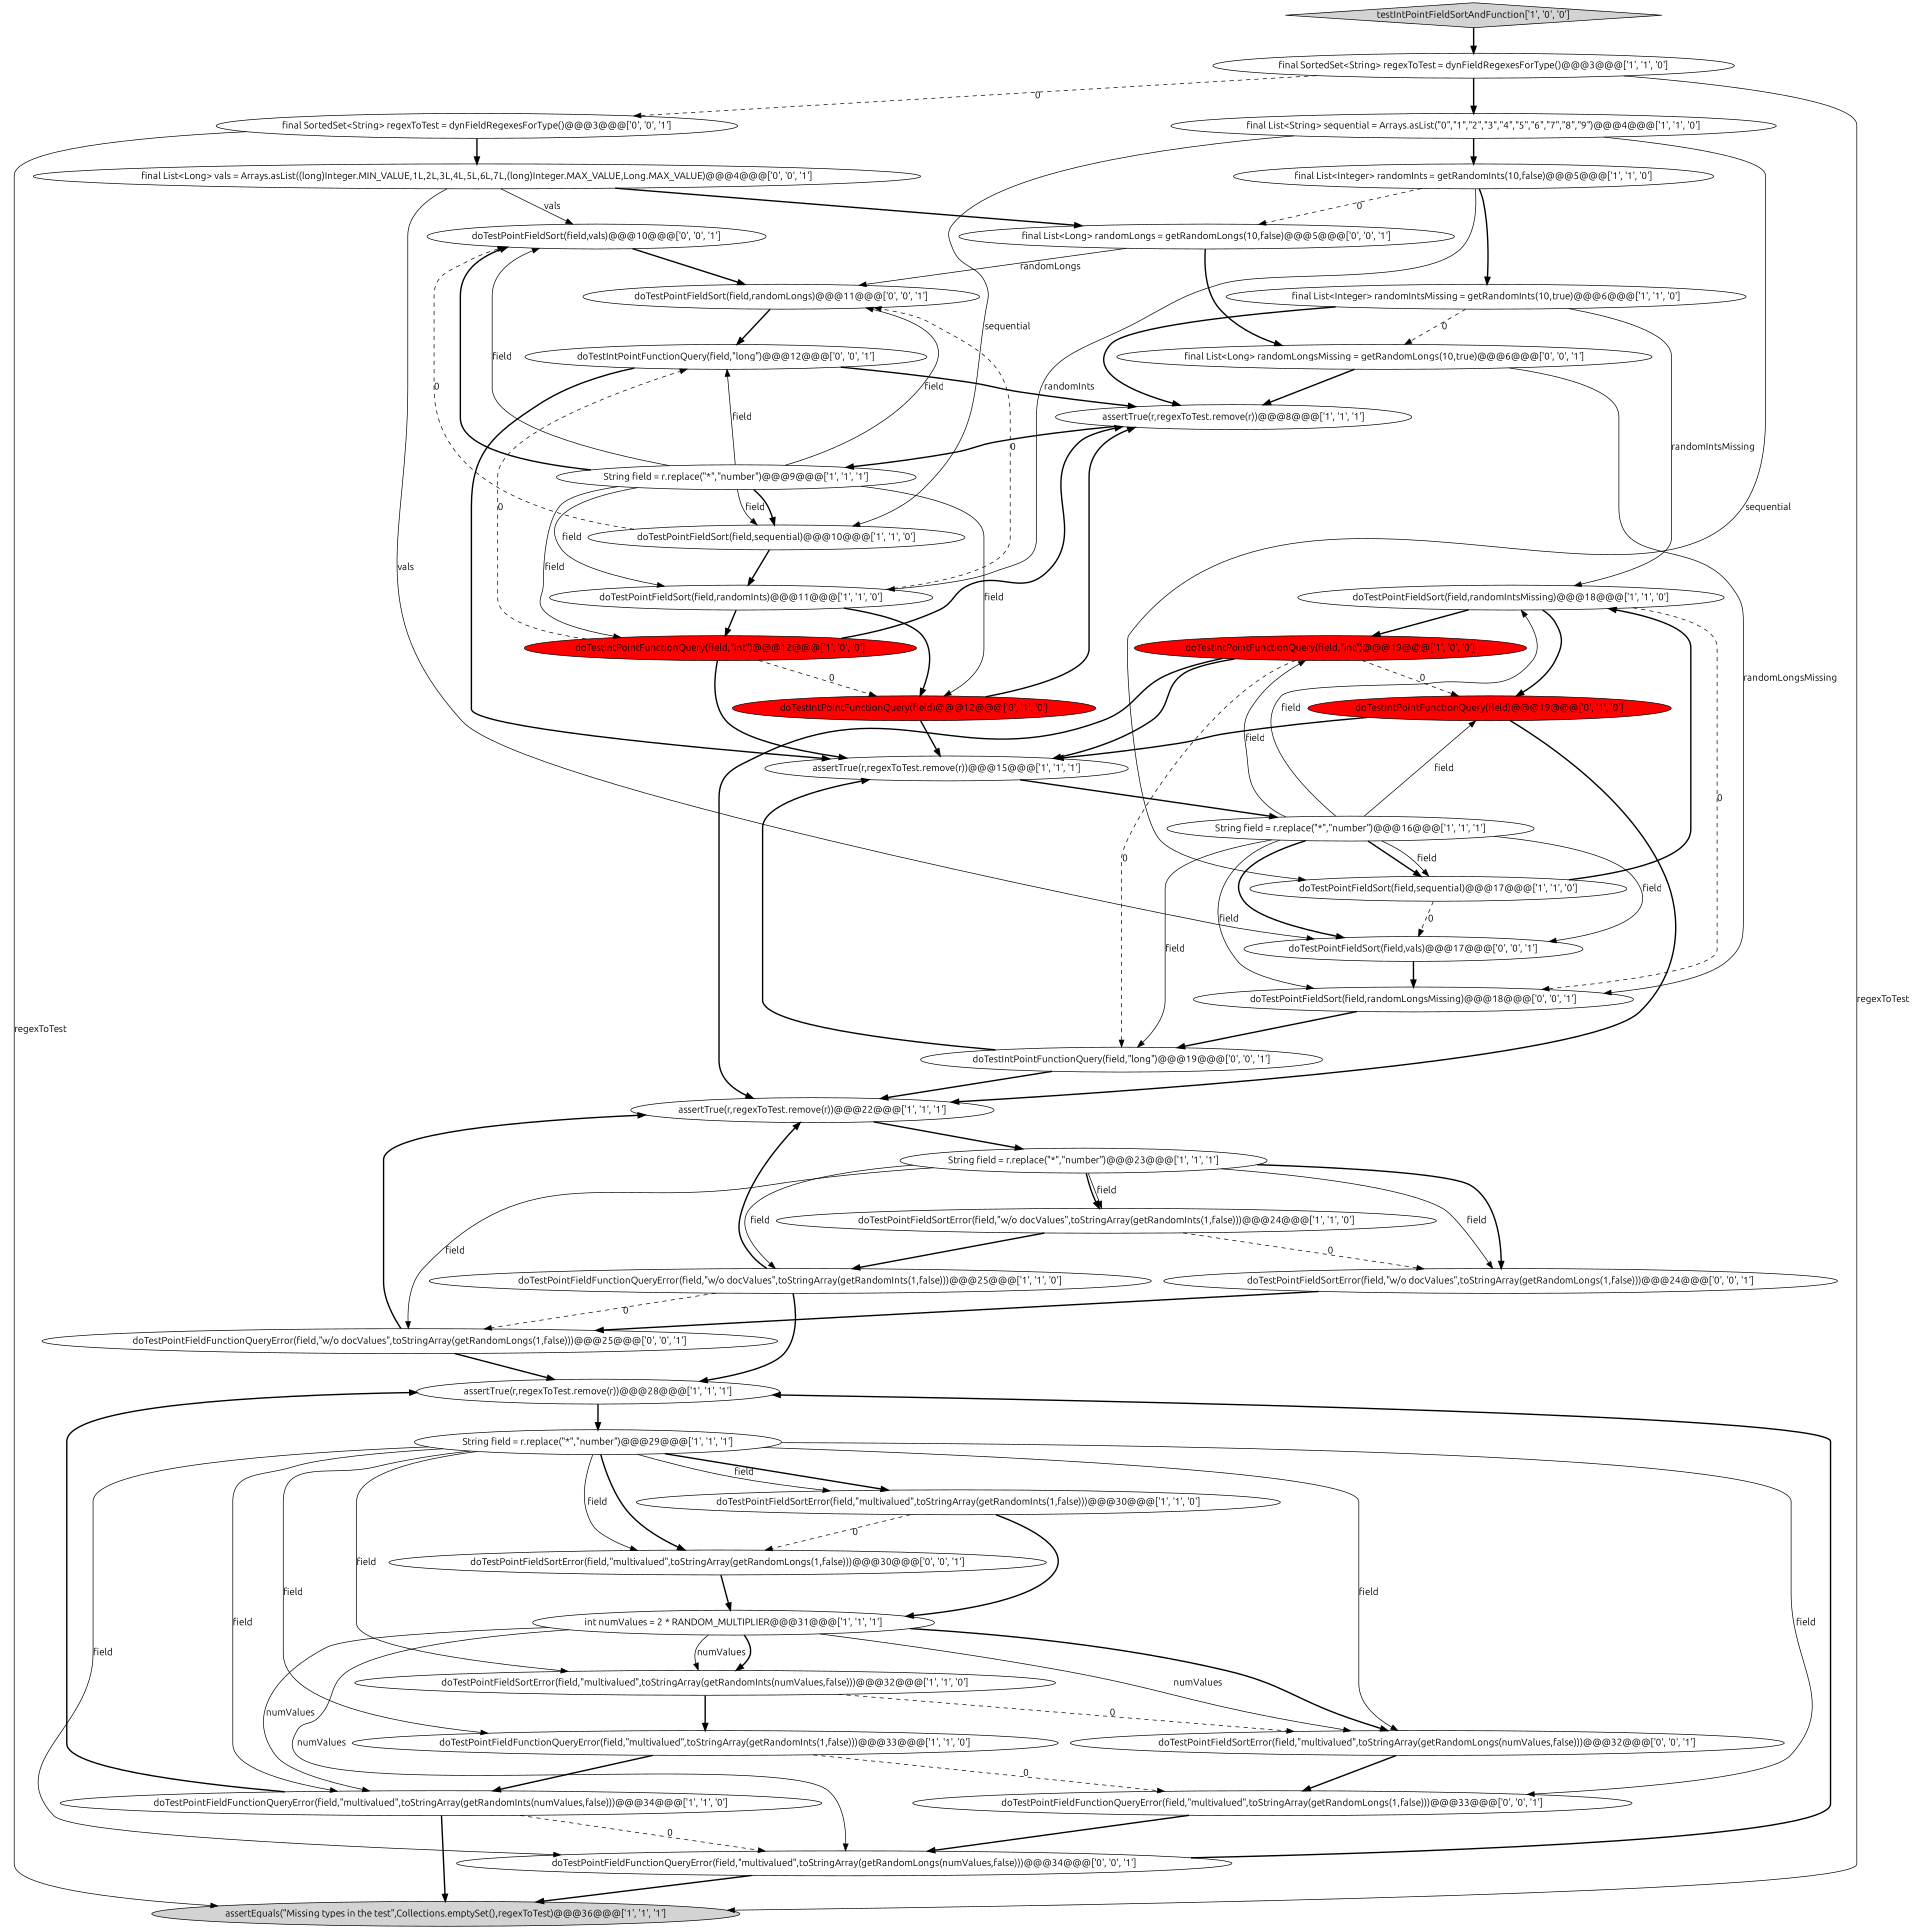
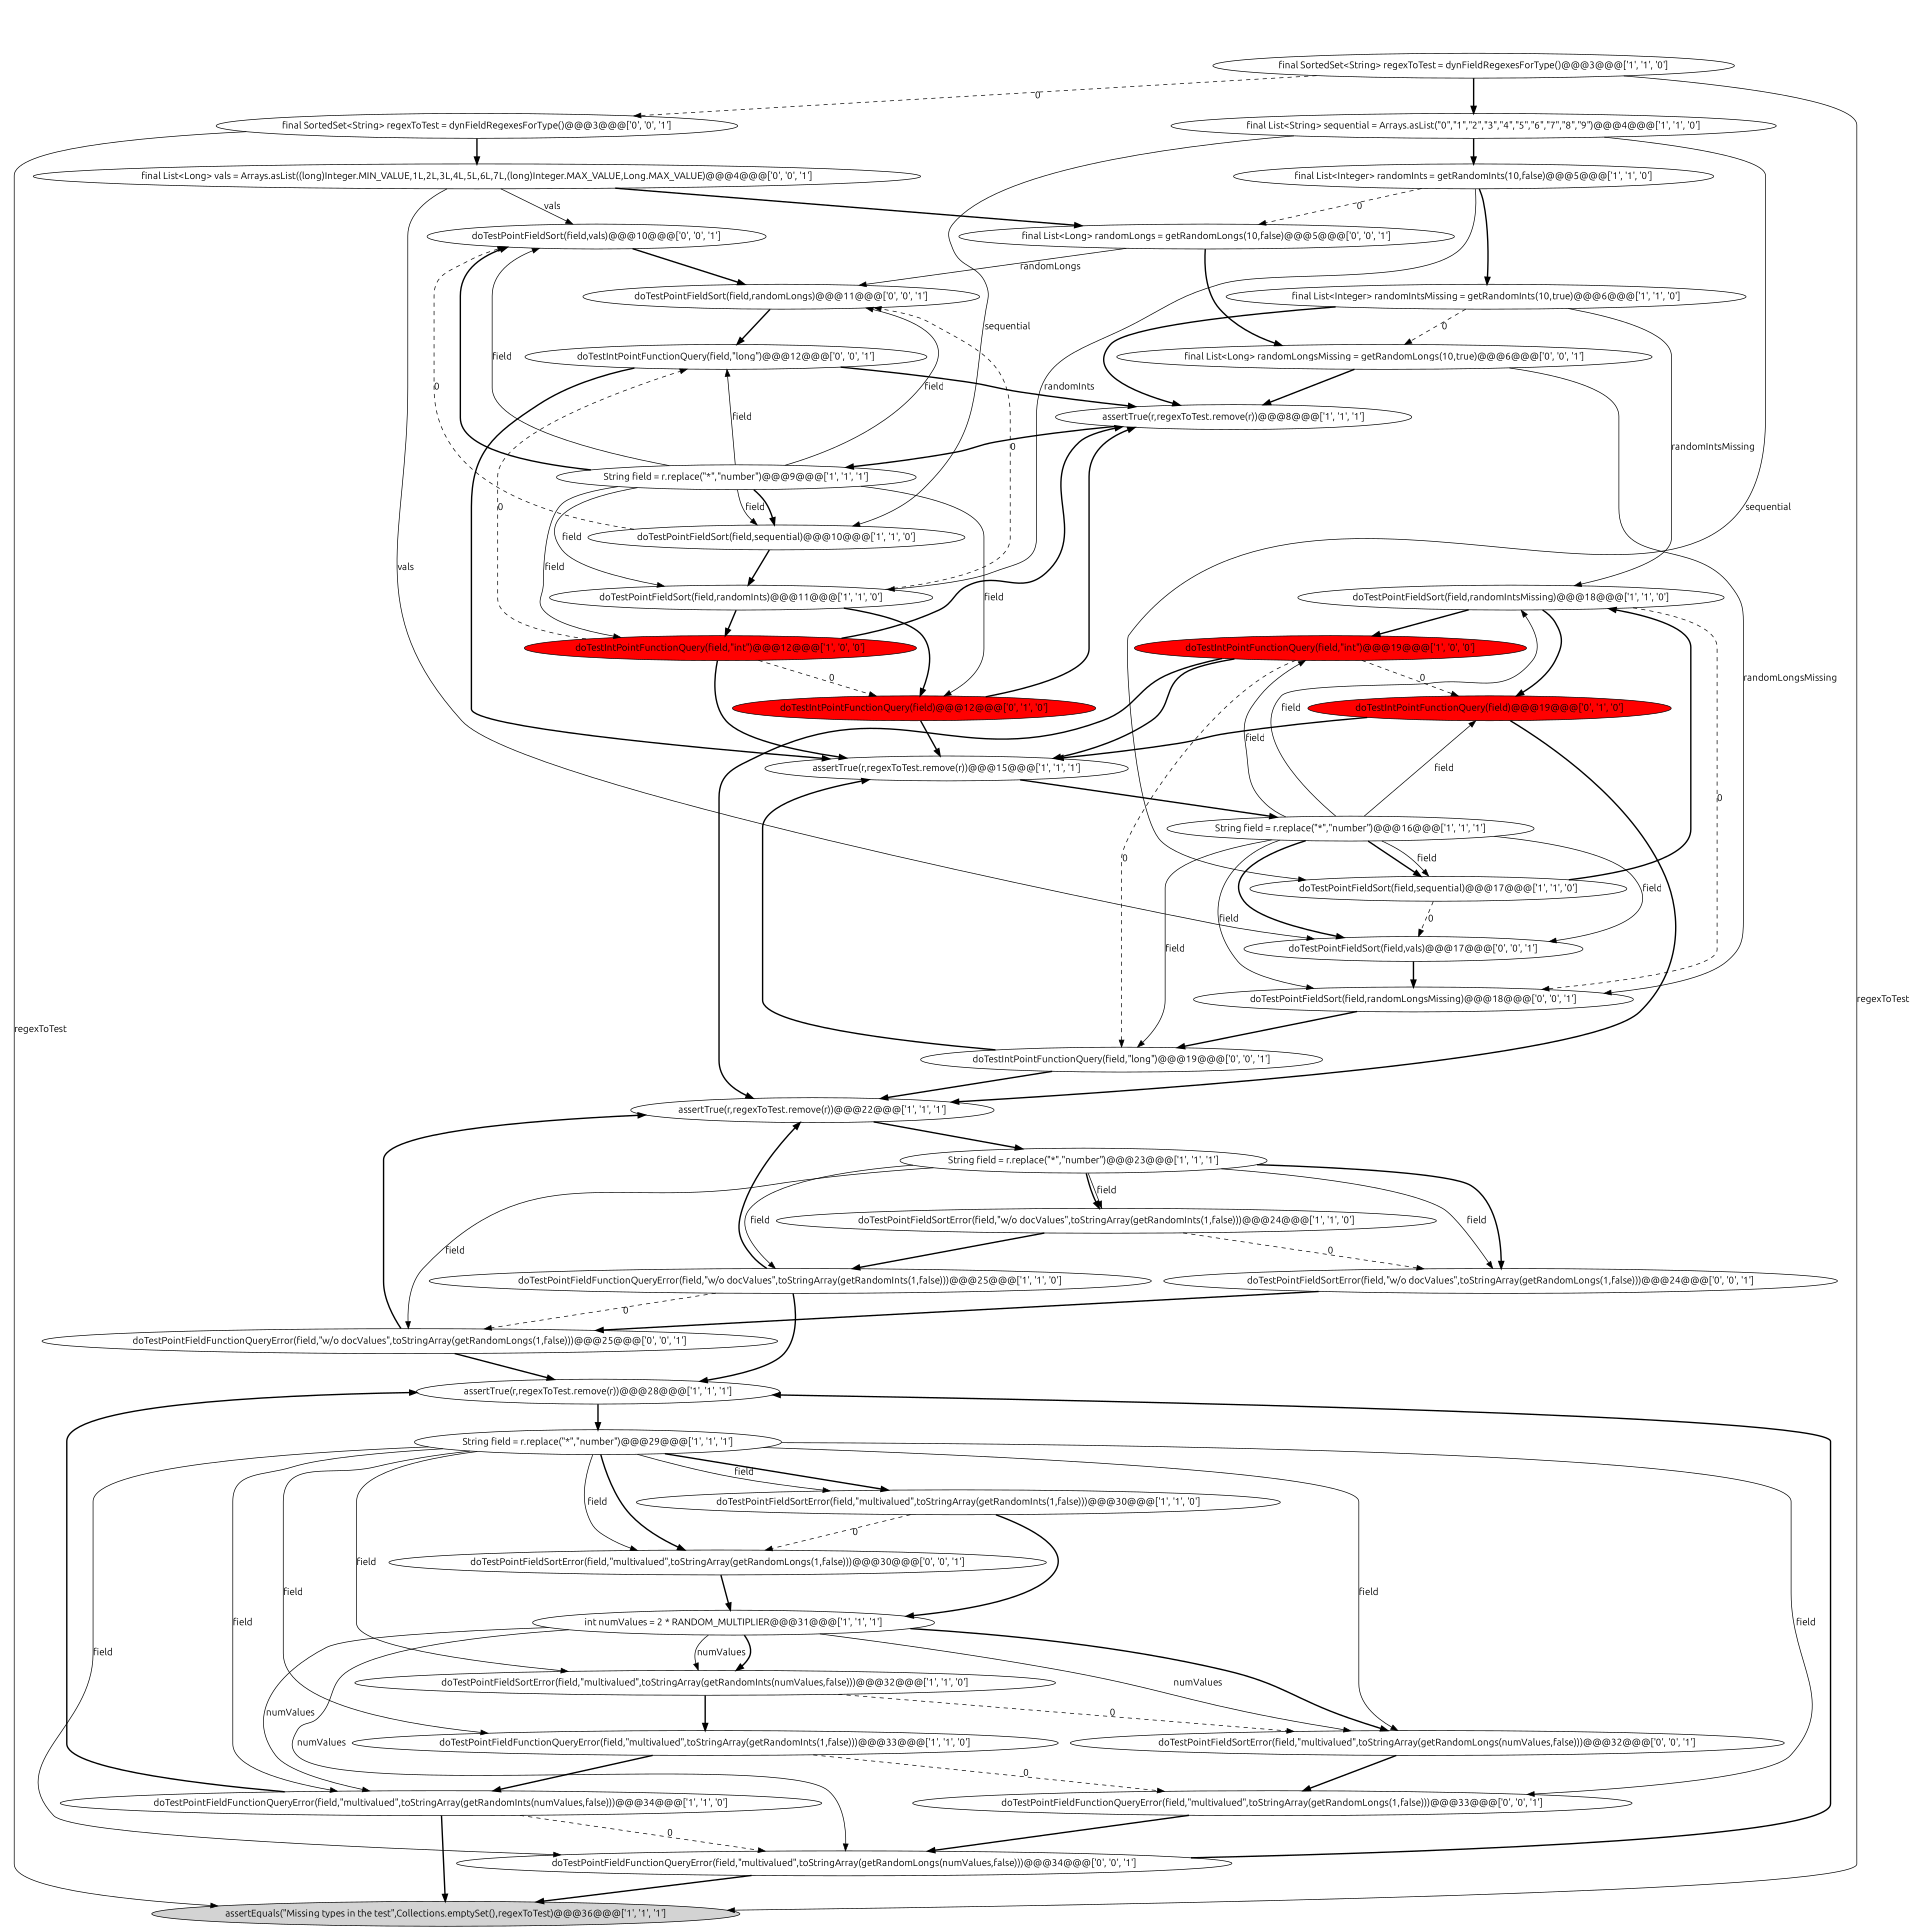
node "testIntPointFieldSortAndFunction['1', '0', '0']": removed
